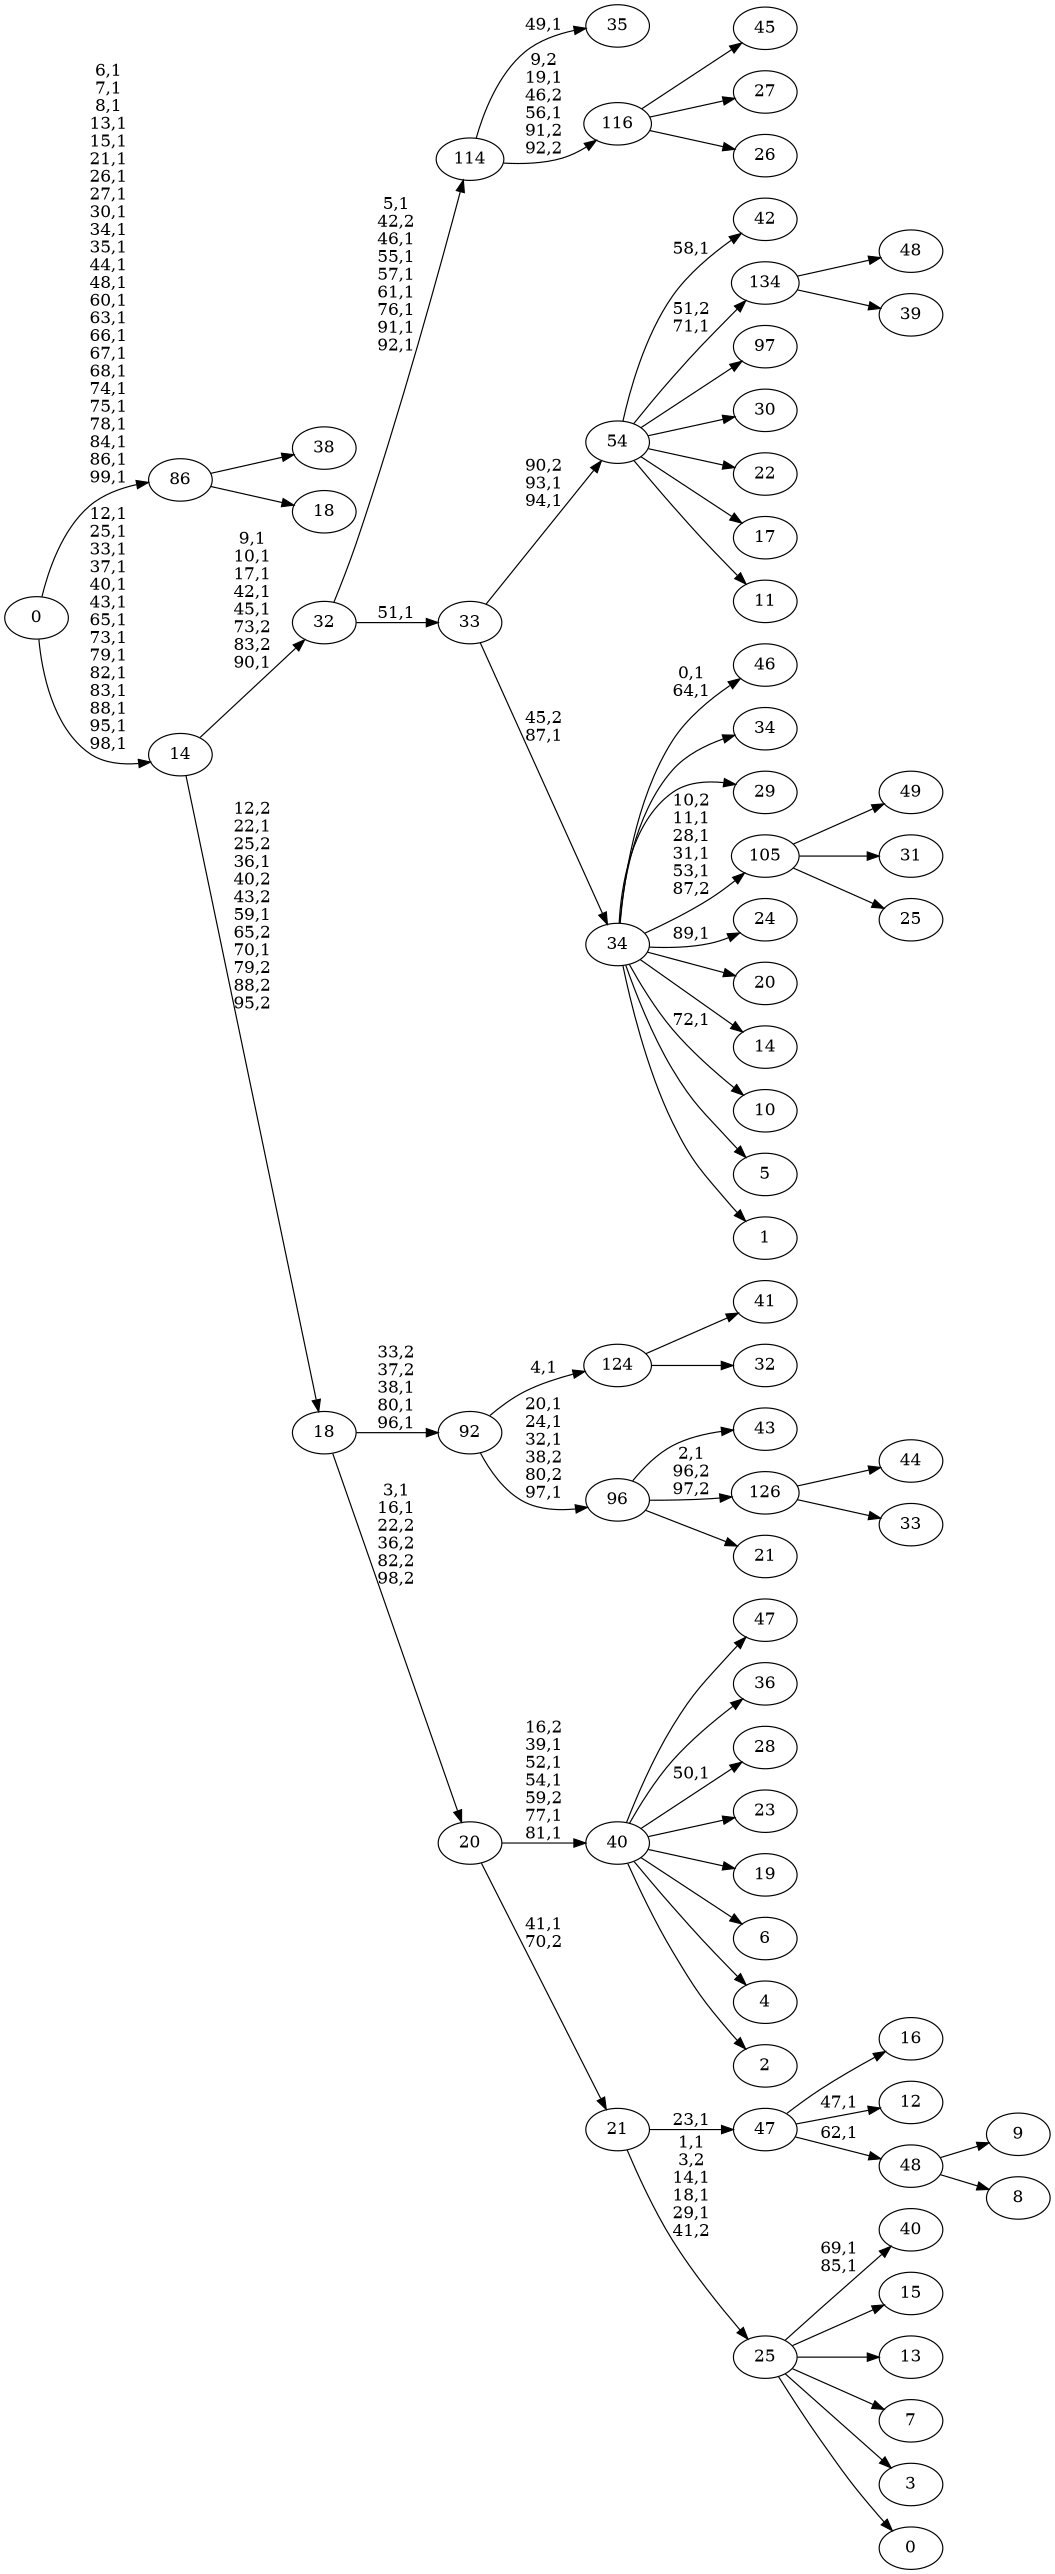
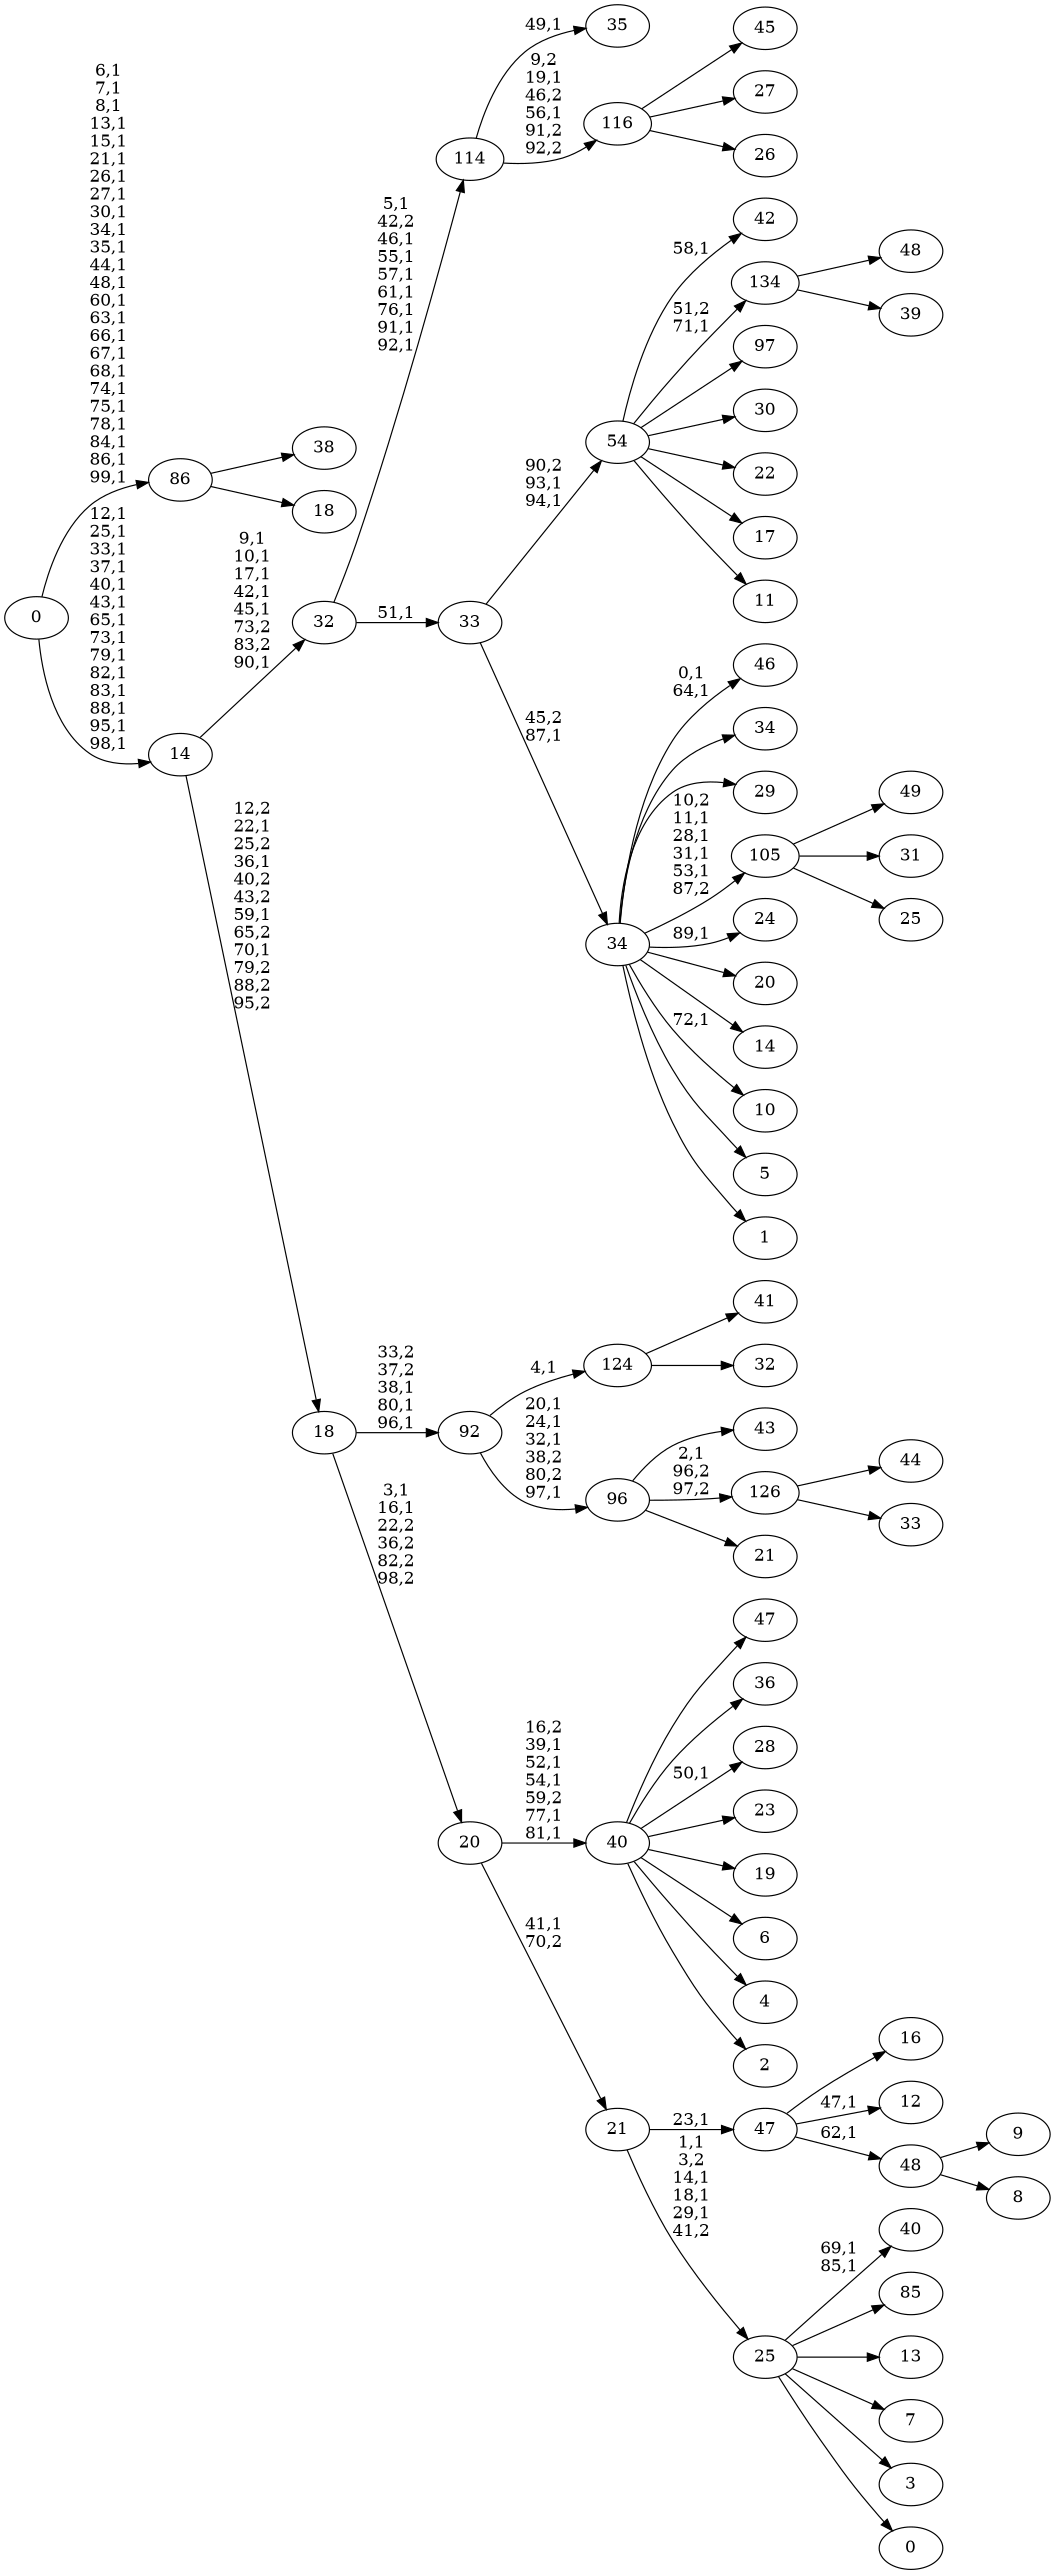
node "15": label "15" -> "85"
